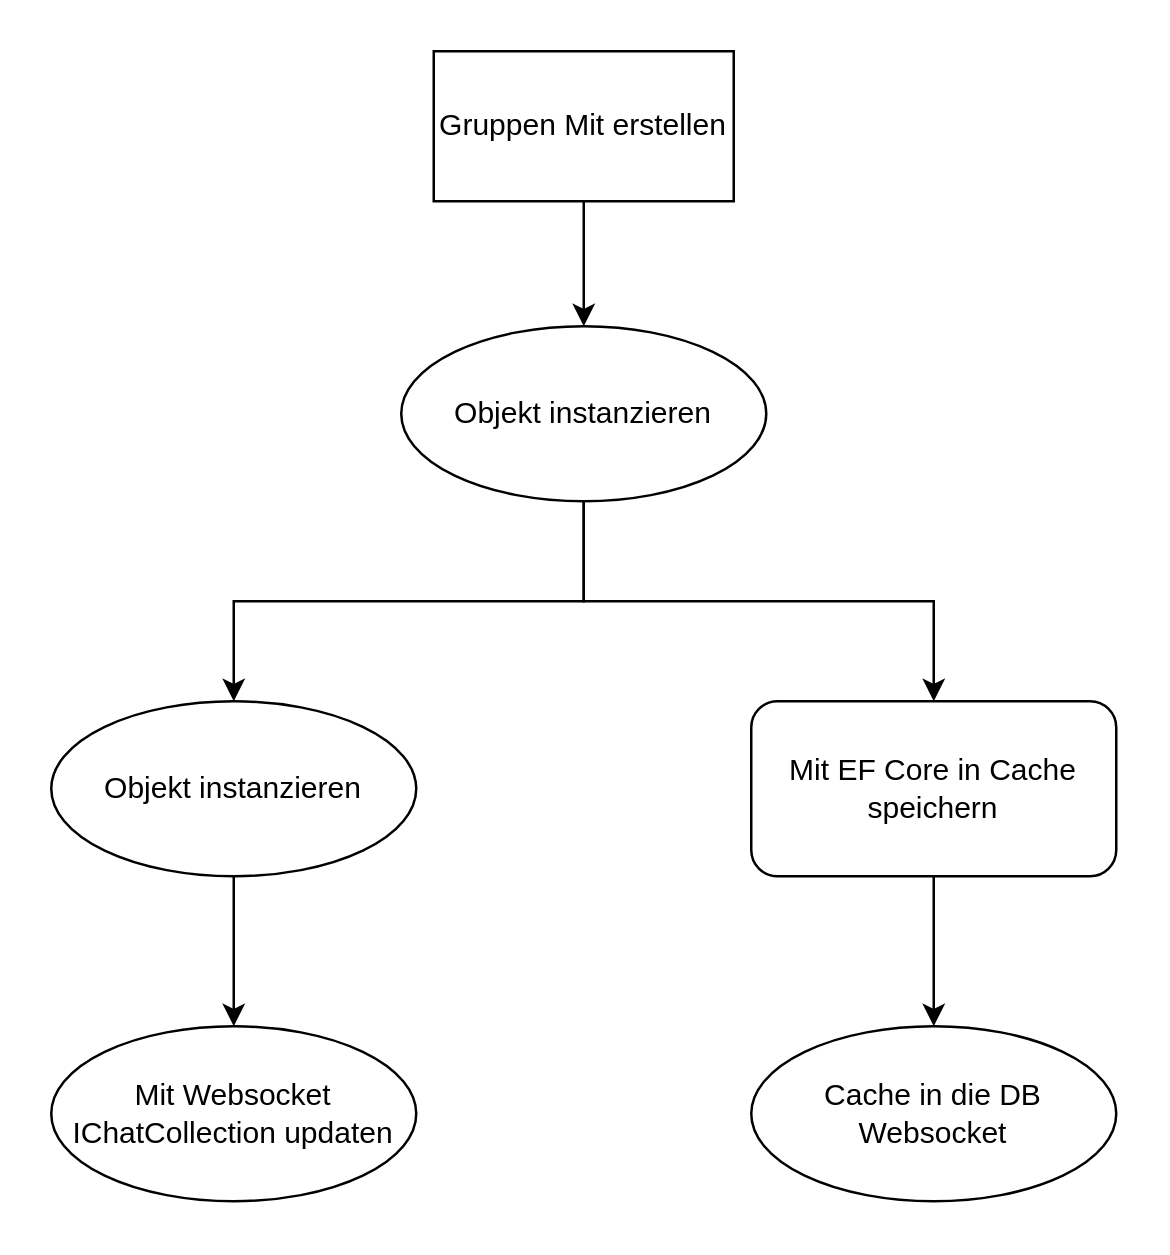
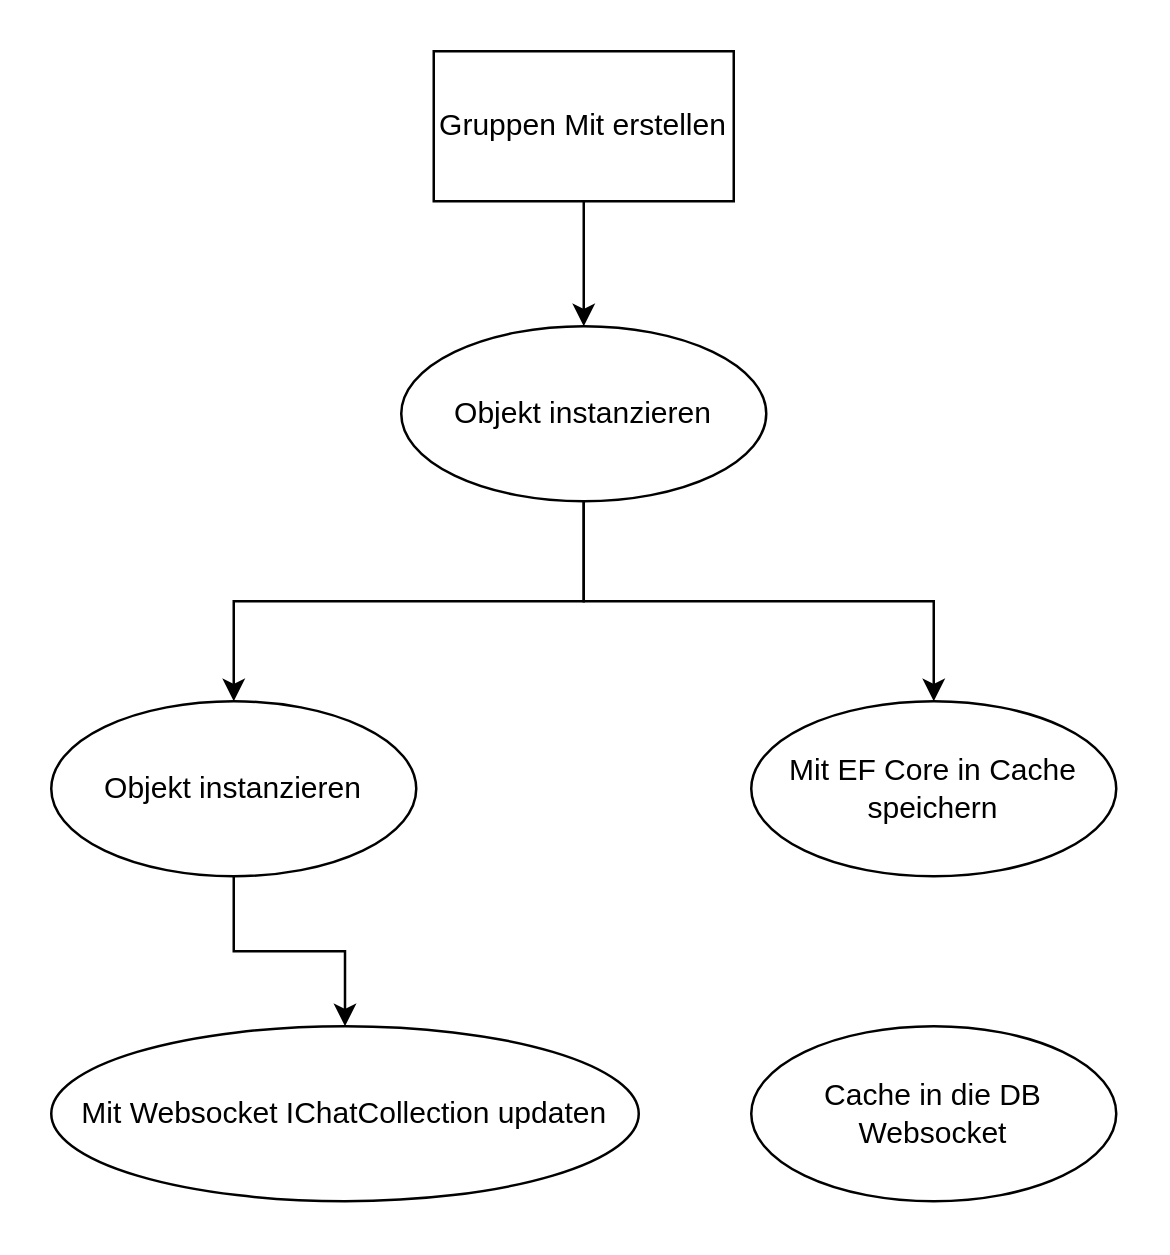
node "Mit EF Core in Cache speichern": shape rounded rectangle -> ellipse
edge "Mit EF Core in Cache speichern" -> "Cache in die DB Websocket": removed
node "Mit Websocket IChatCollection updaten": size 365x175 -> 588x175
